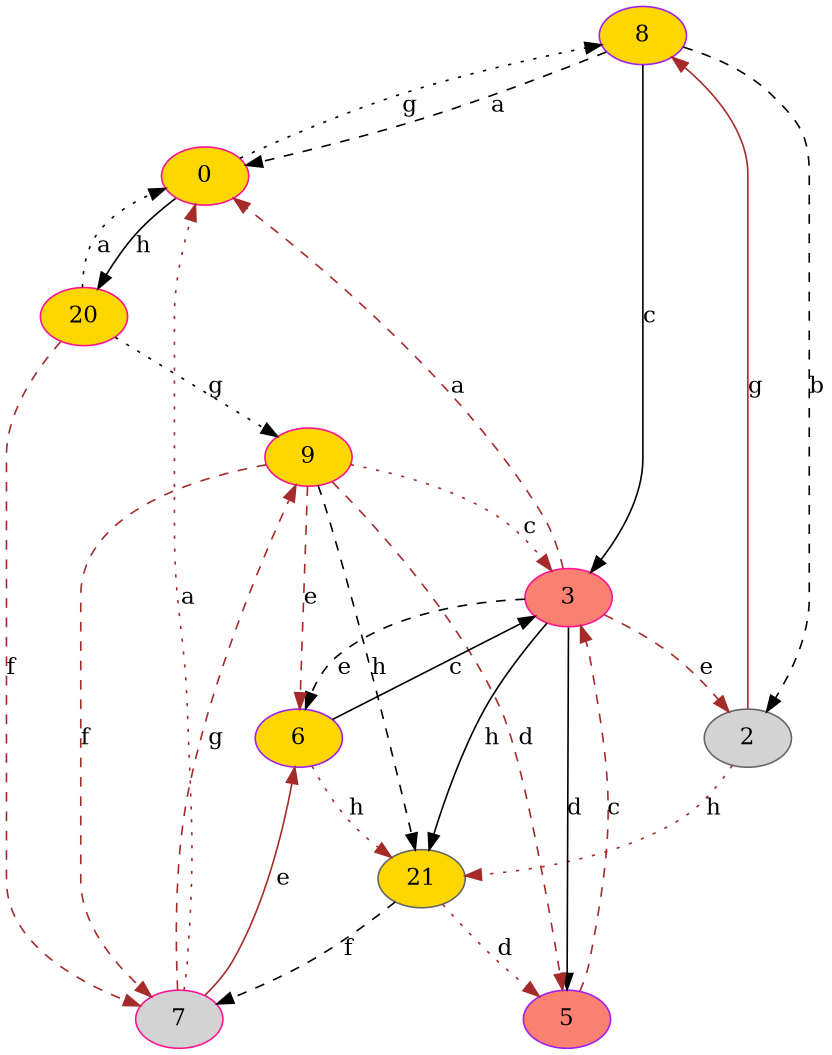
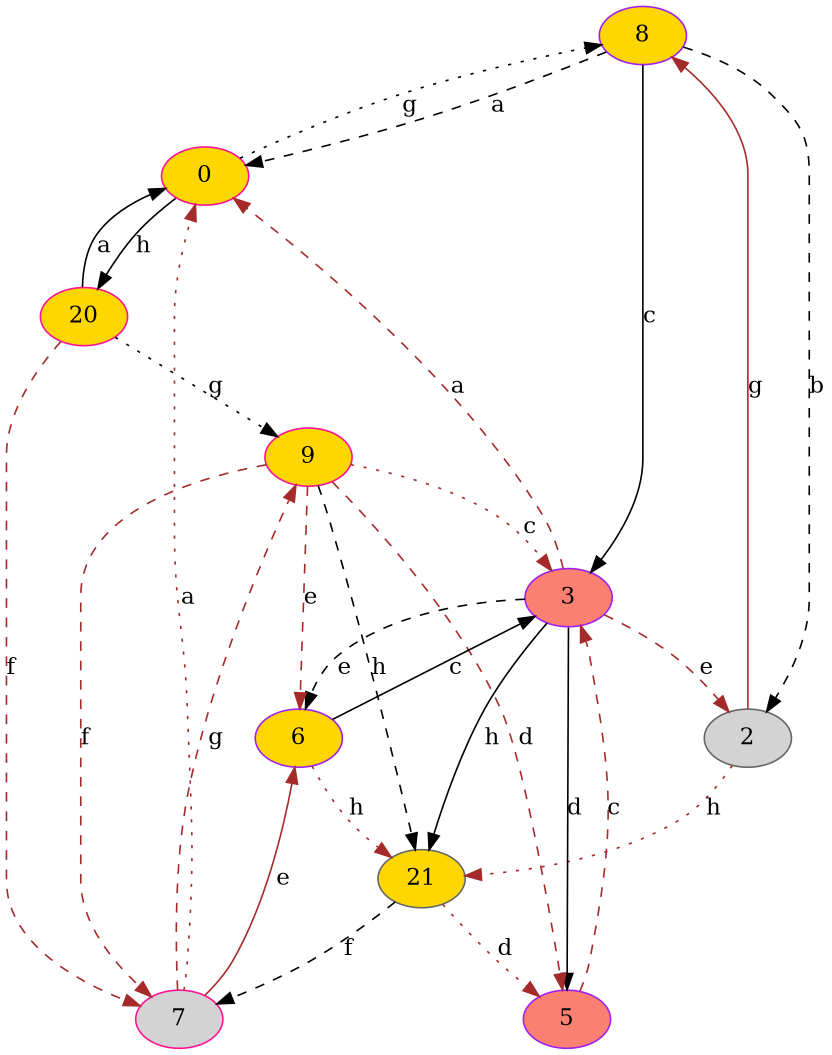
edge "20" -> "0": style dotted -> solid
node "3": color deeppink -> purple
